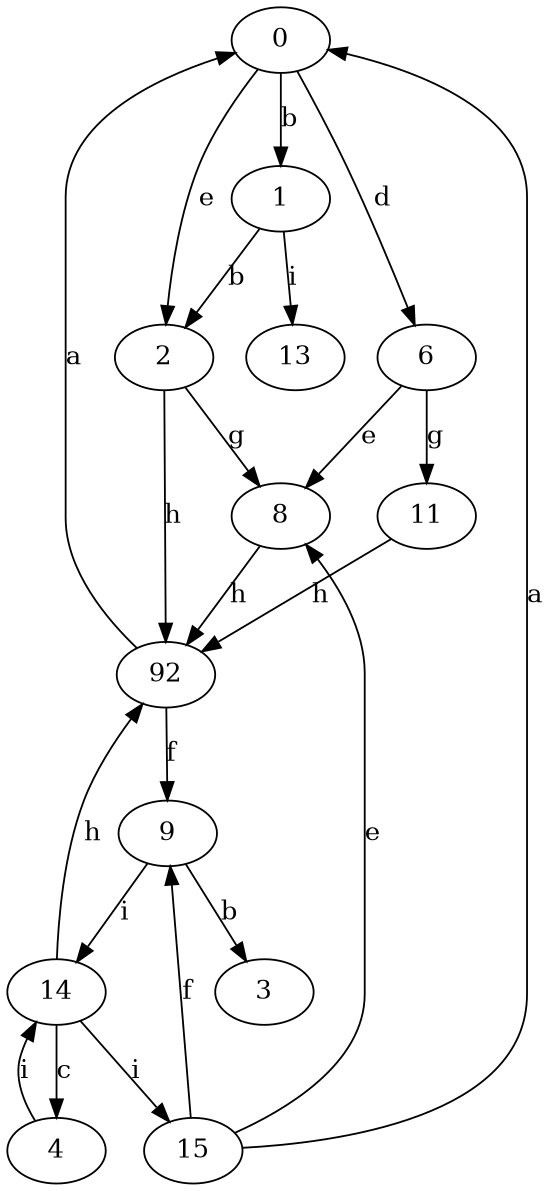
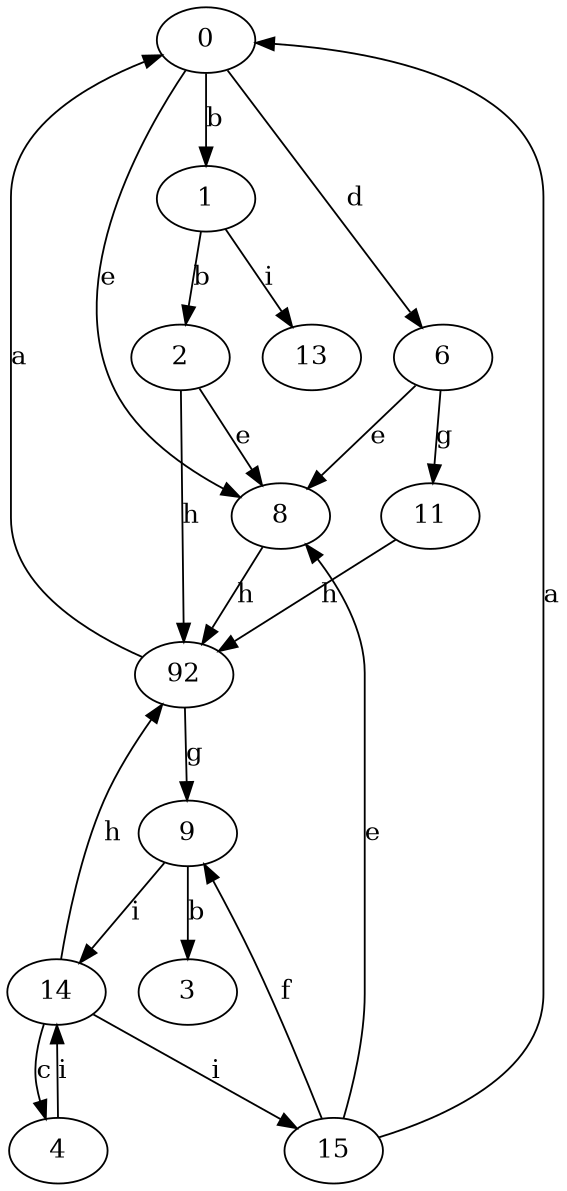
edge "0" -> "2": now "0" -> "8"
edge "2" -> "8": label "g" -> "e"
edge "92" -> "9": label "f" -> "g"
